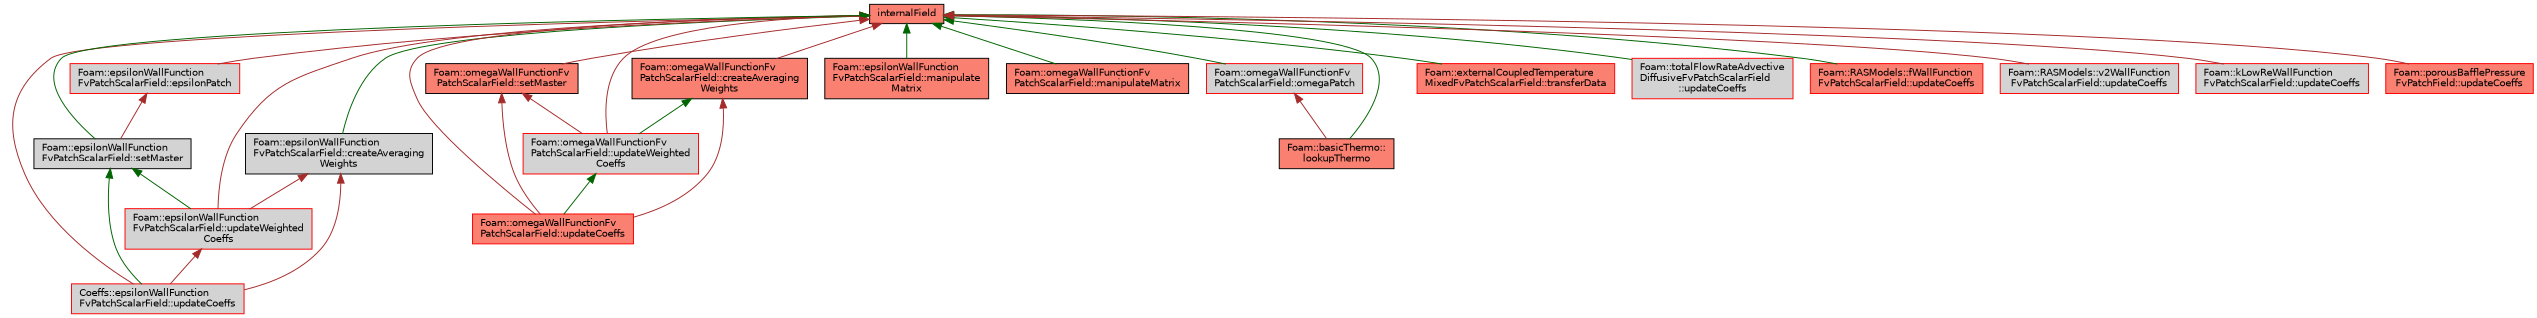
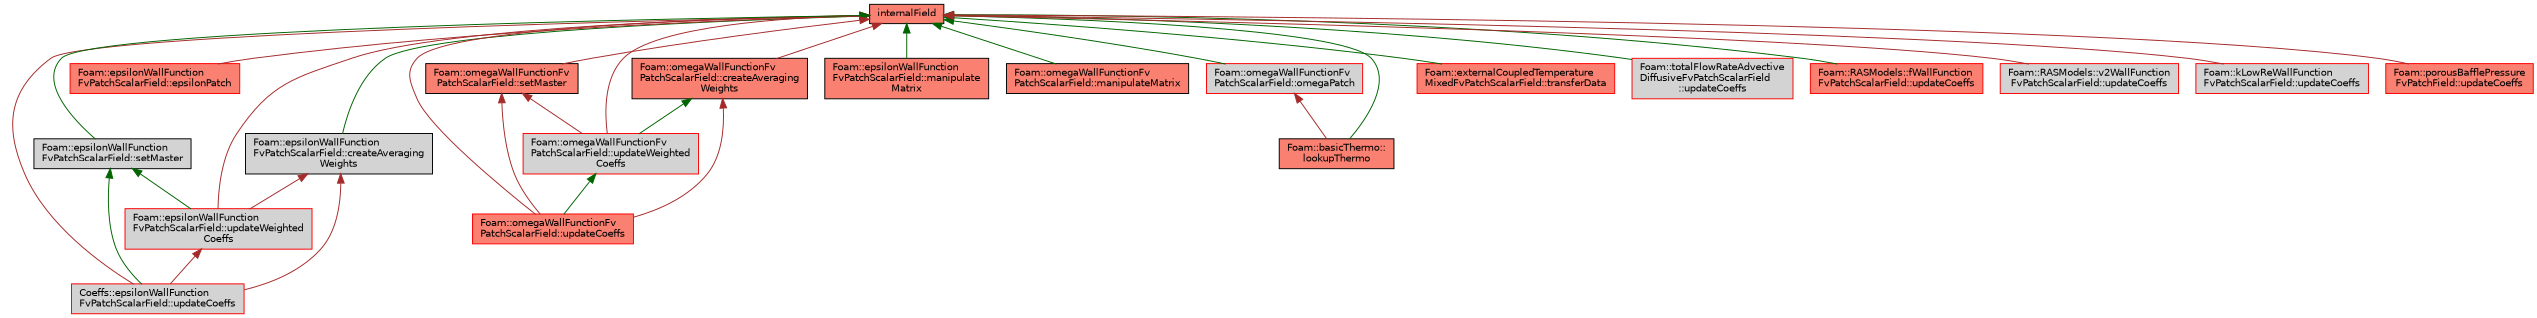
node "Foam::epsilonWallFunction FvPatchScalarField::epsilonPatch": fillcolor lightgrey -> salmon
edge "Foam::epsilonWallFunction FvPatchScalarField::setMaster" -> "Foam::epsilonWallFunction FvPatchScalarField::epsilonPatch": removed
